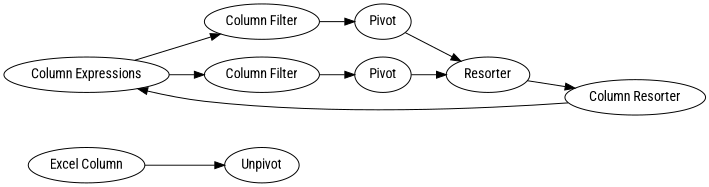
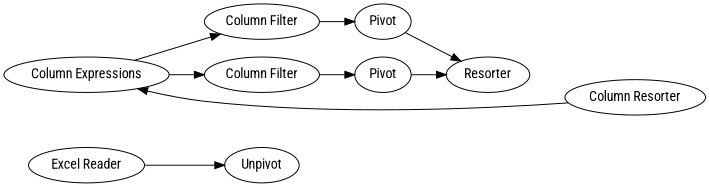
edge "Resorter" -> "Column Resorter": removed
node "Excel Column": label "Excel Column" -> "Excel Reader"
